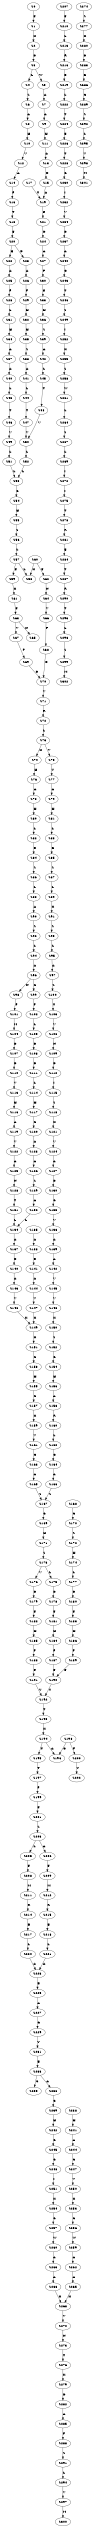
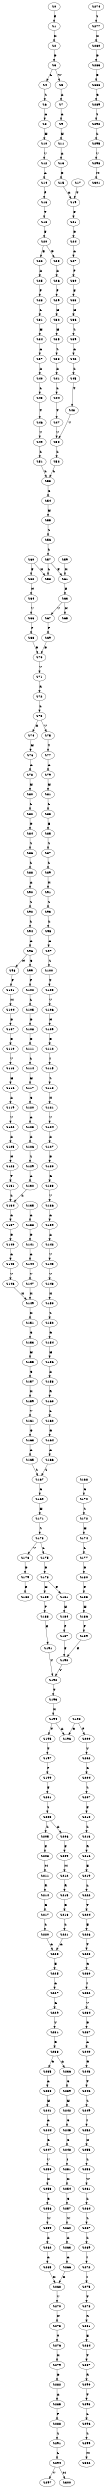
edge "S57" -> "S59": now "S57" -> "S61"
edge "S182" -> "S185": now "S178" -> "S185"
node "S204": added
edge "S235" -> "S238": added, label "A"
edge "S297" -> "S300": now "S294" -> "S300"
